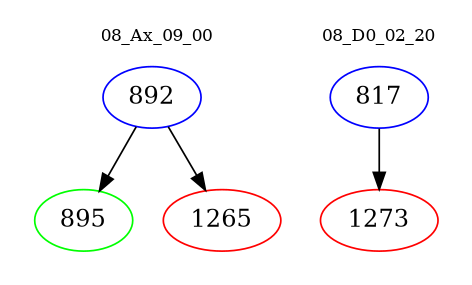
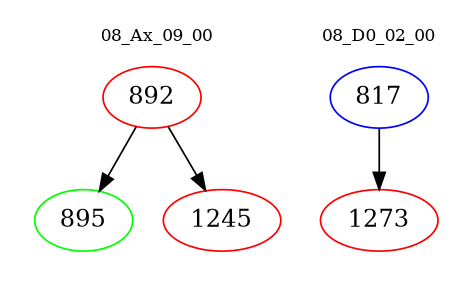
cluster "08_D0_02_20": label "08_D0_02_20" -> "08_D0_02_00"
node "892": color blue -> red
node "1265": label "1265" -> "1245"
